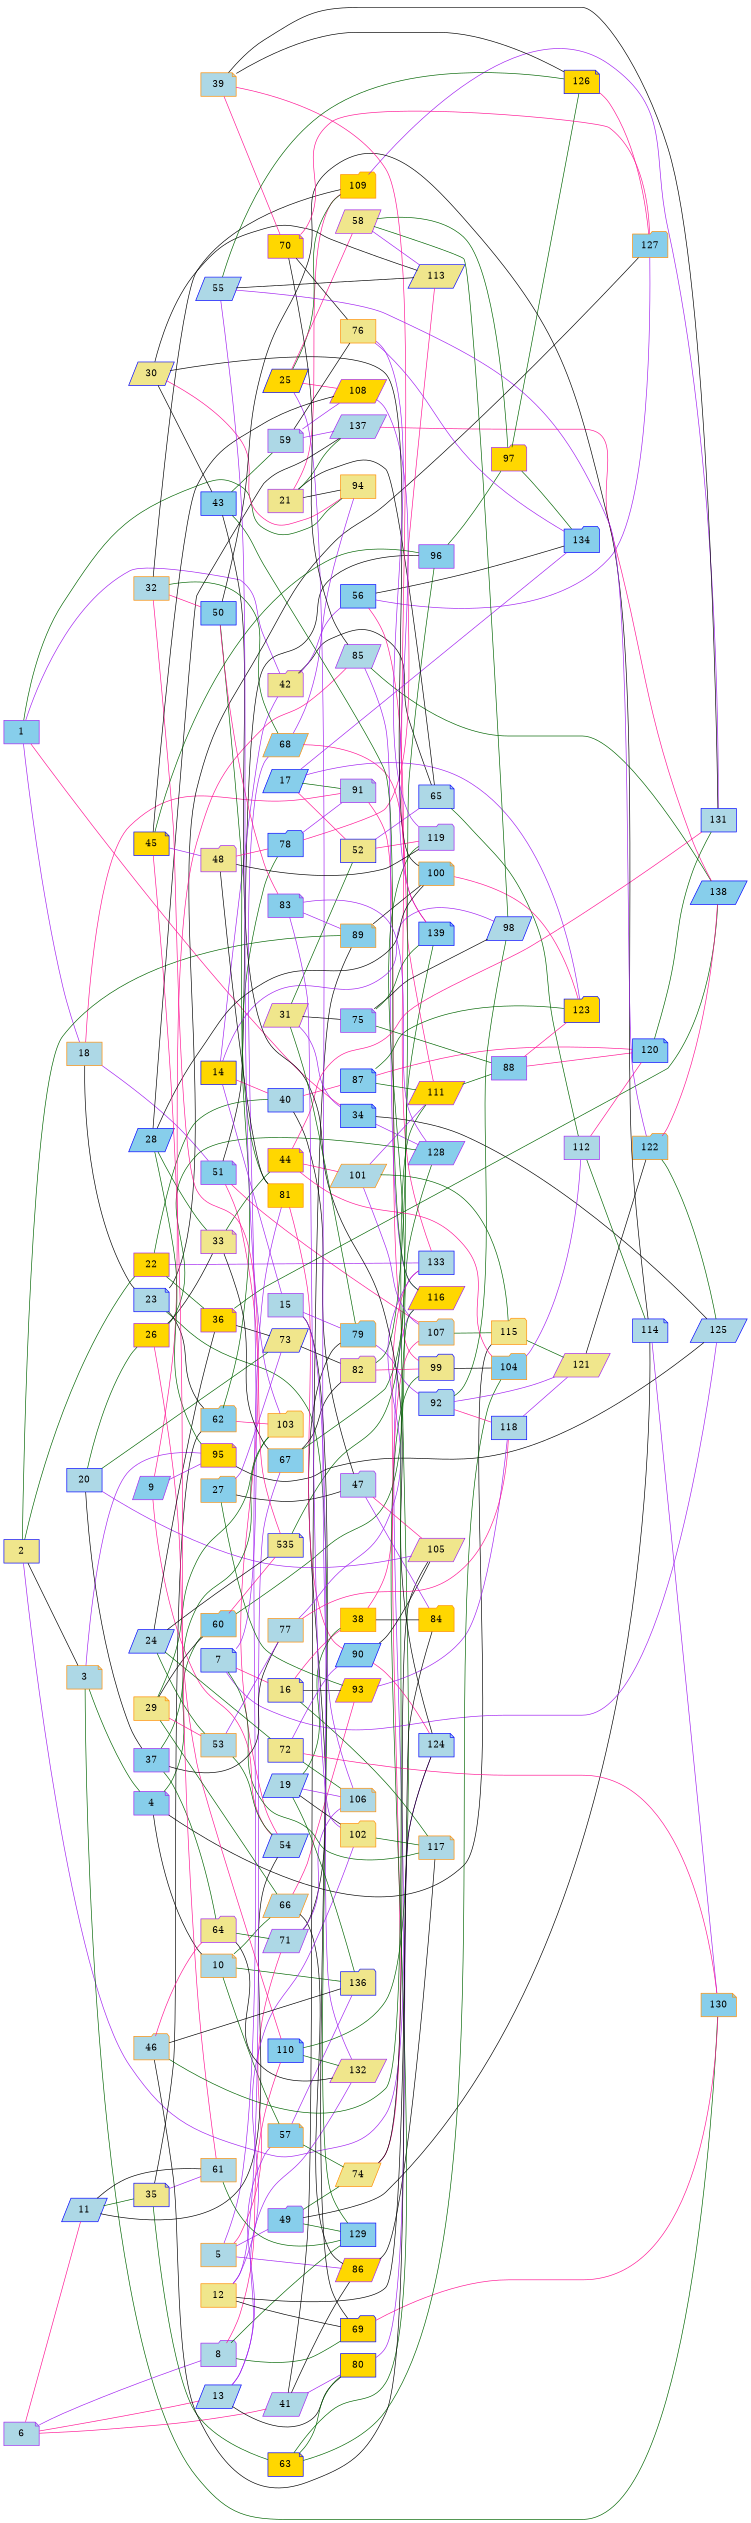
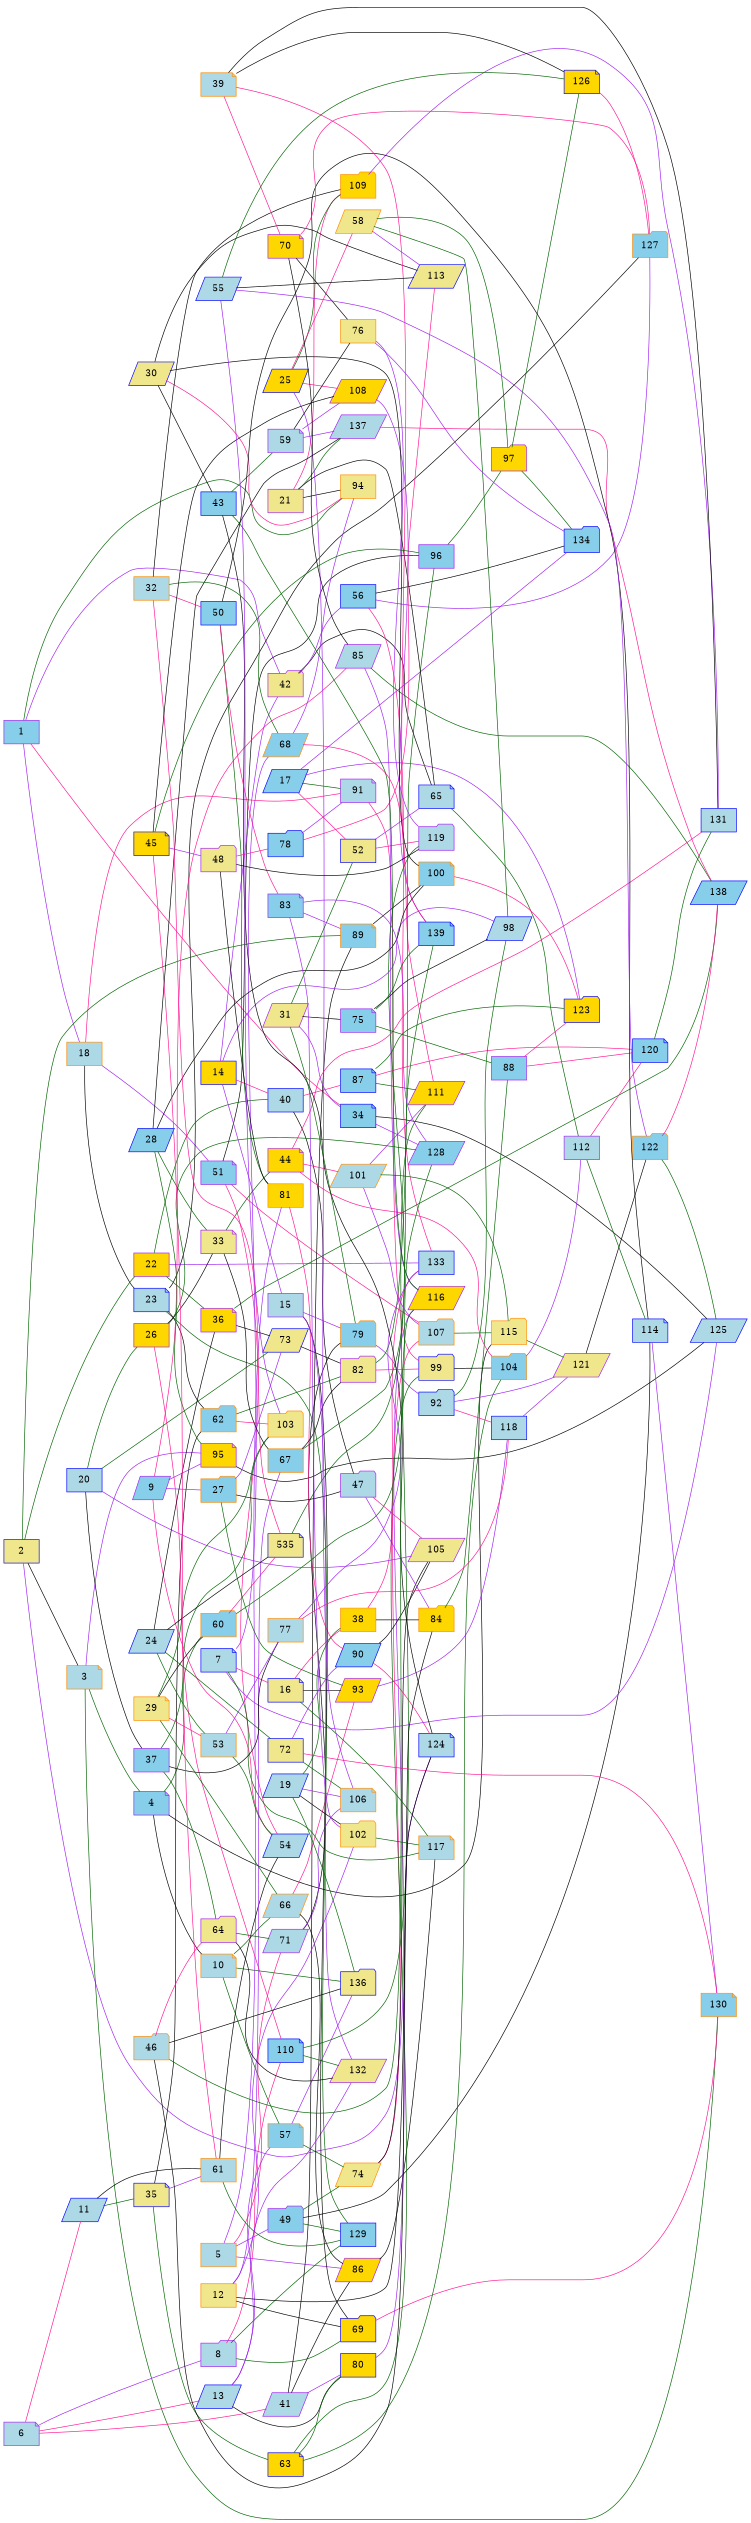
node "58": color purple -> darkorange
edge "88" -- "111": now "88" -- "84"
edge "78" -- "62": now "82" -- "62"
edge "9" -- "27": added
edge "54" -- "11": now "54" -- "61"
